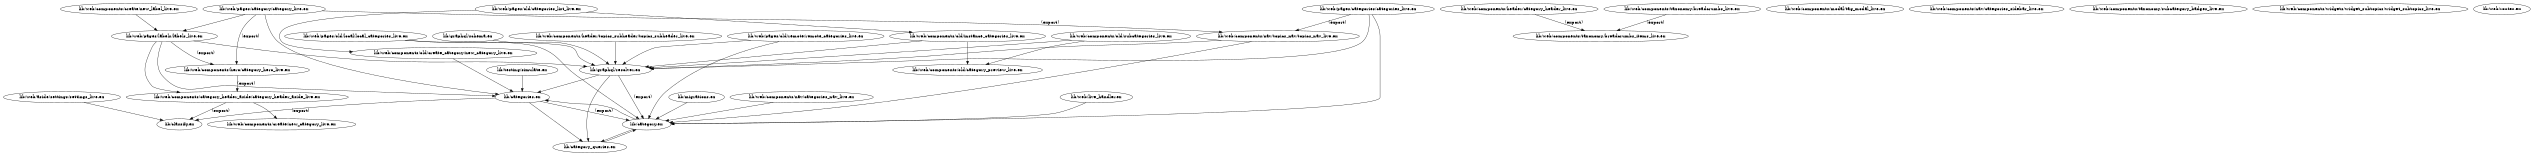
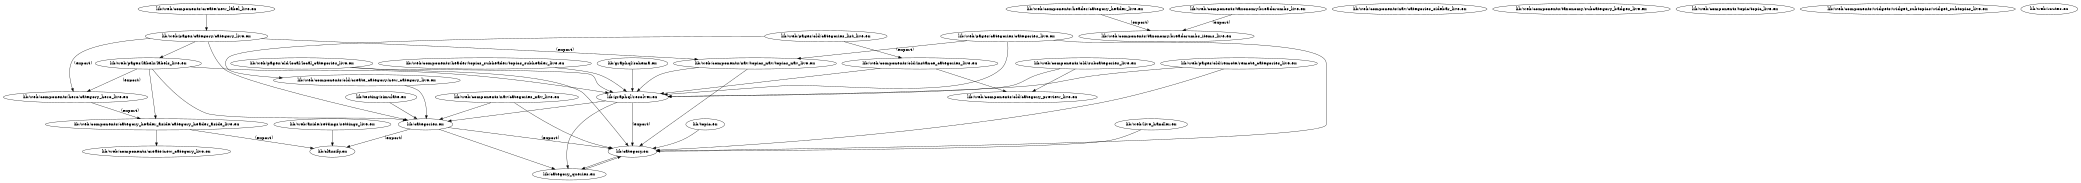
node "lib/web/components/topic/topic_live.ex": added
node "lib/web/components/modal/tag_modal_live.ex": removed
edge "lib/web/components/create/new_label_live.ex" -> "lib/web/pages/labels/labels_live.ex": now "lib/web/components/create/new_label_live.ex" -> "lib/web/pages/category/category_live.ex"
node "lib/migrations.ex": label "lib/migrations.ex" -> "lib/topic.ex"
edge "lib/category.ex" -> "lib/categories.ex": now "lib/web/components/nav/categories_nav_live.ex" -> "lib/categories.ex"
